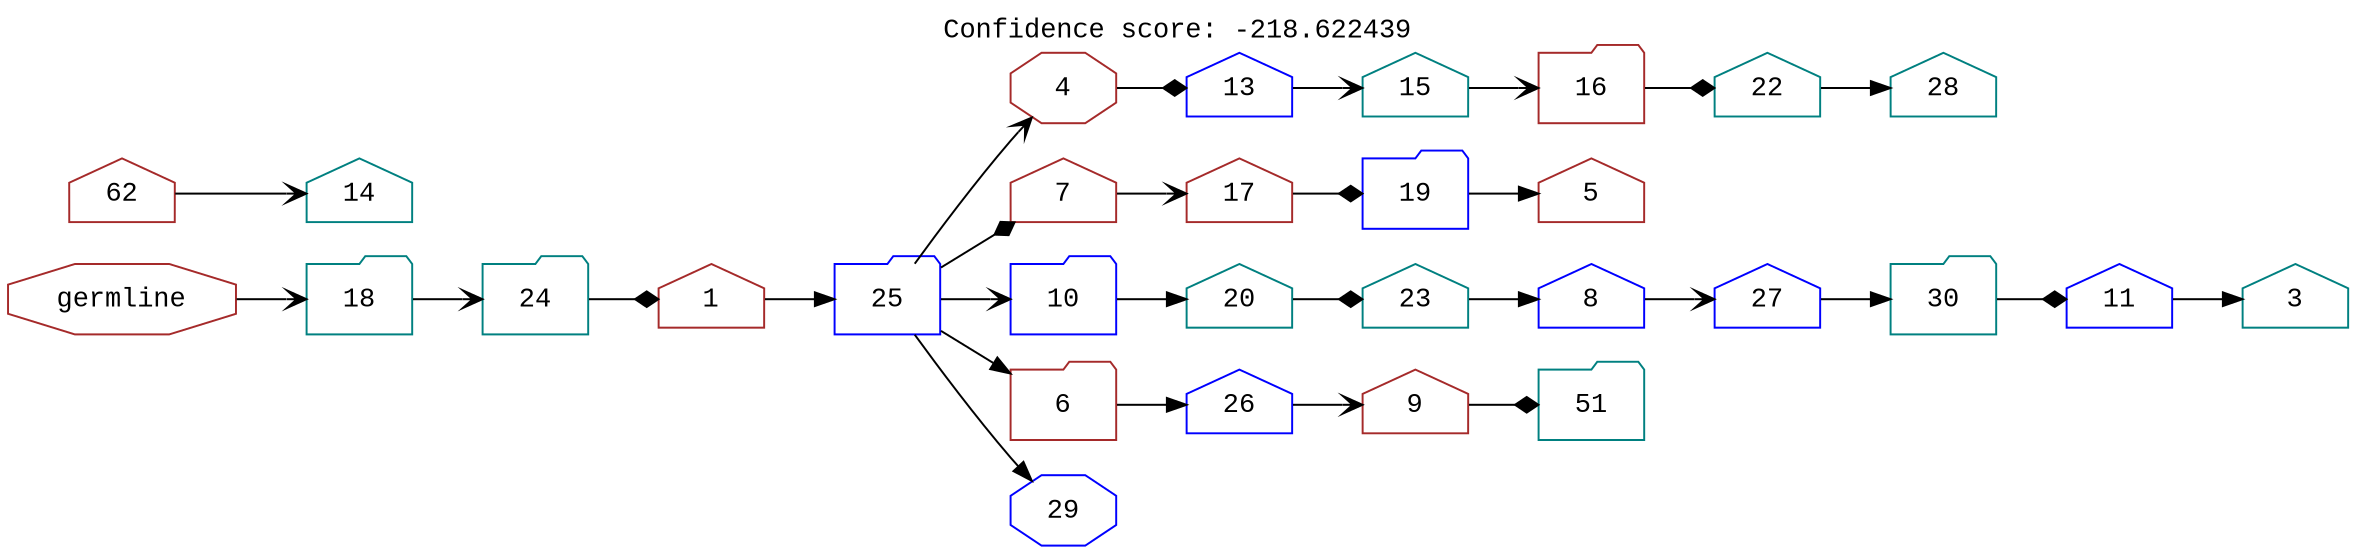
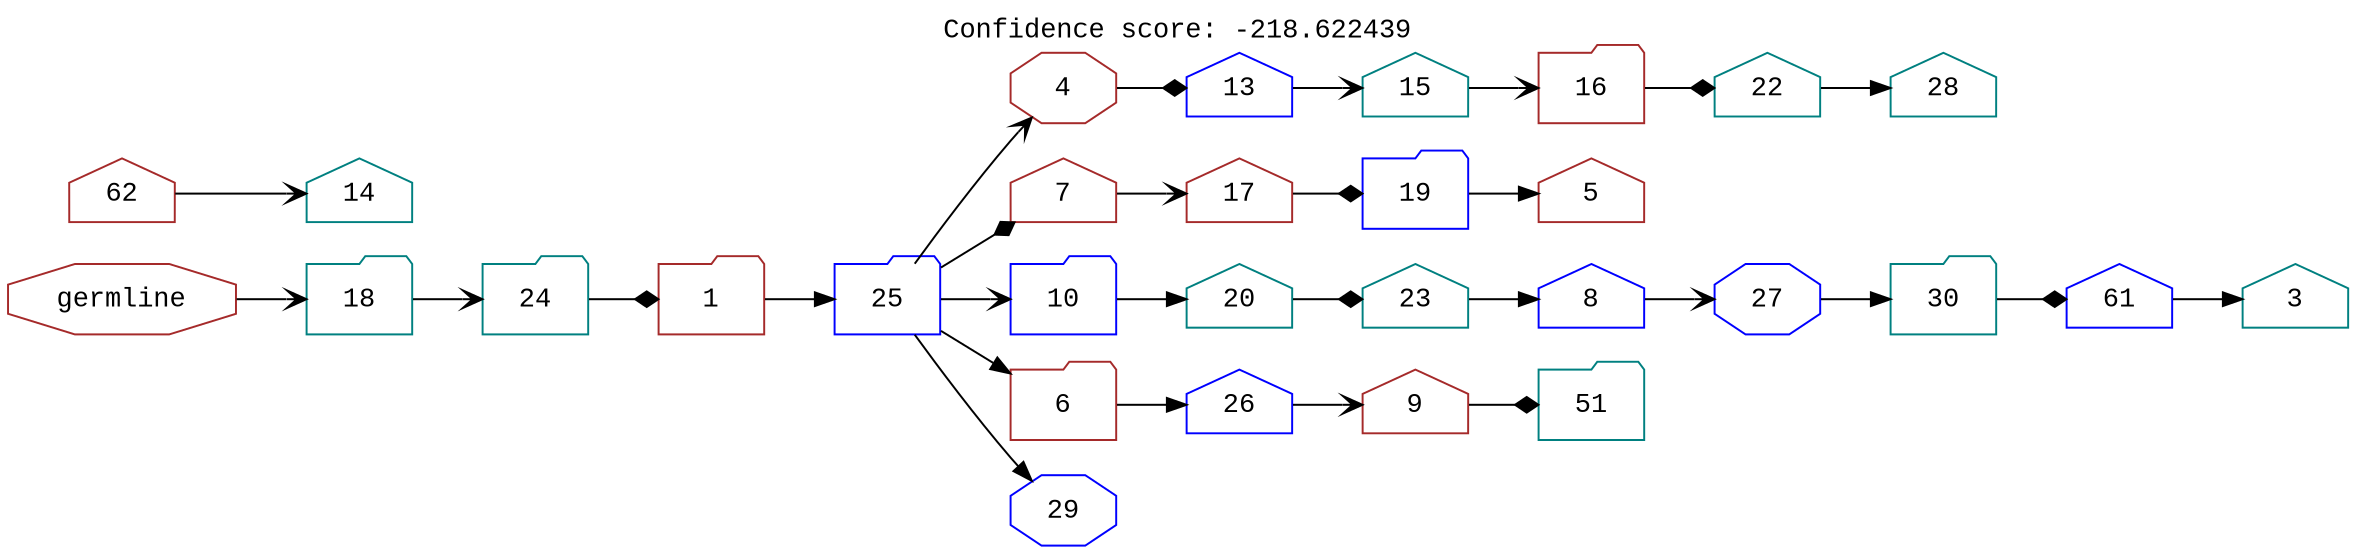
node "1": shape house -> folder
node "27": shape house -> octagon
node "11": label "11" -> "61"
